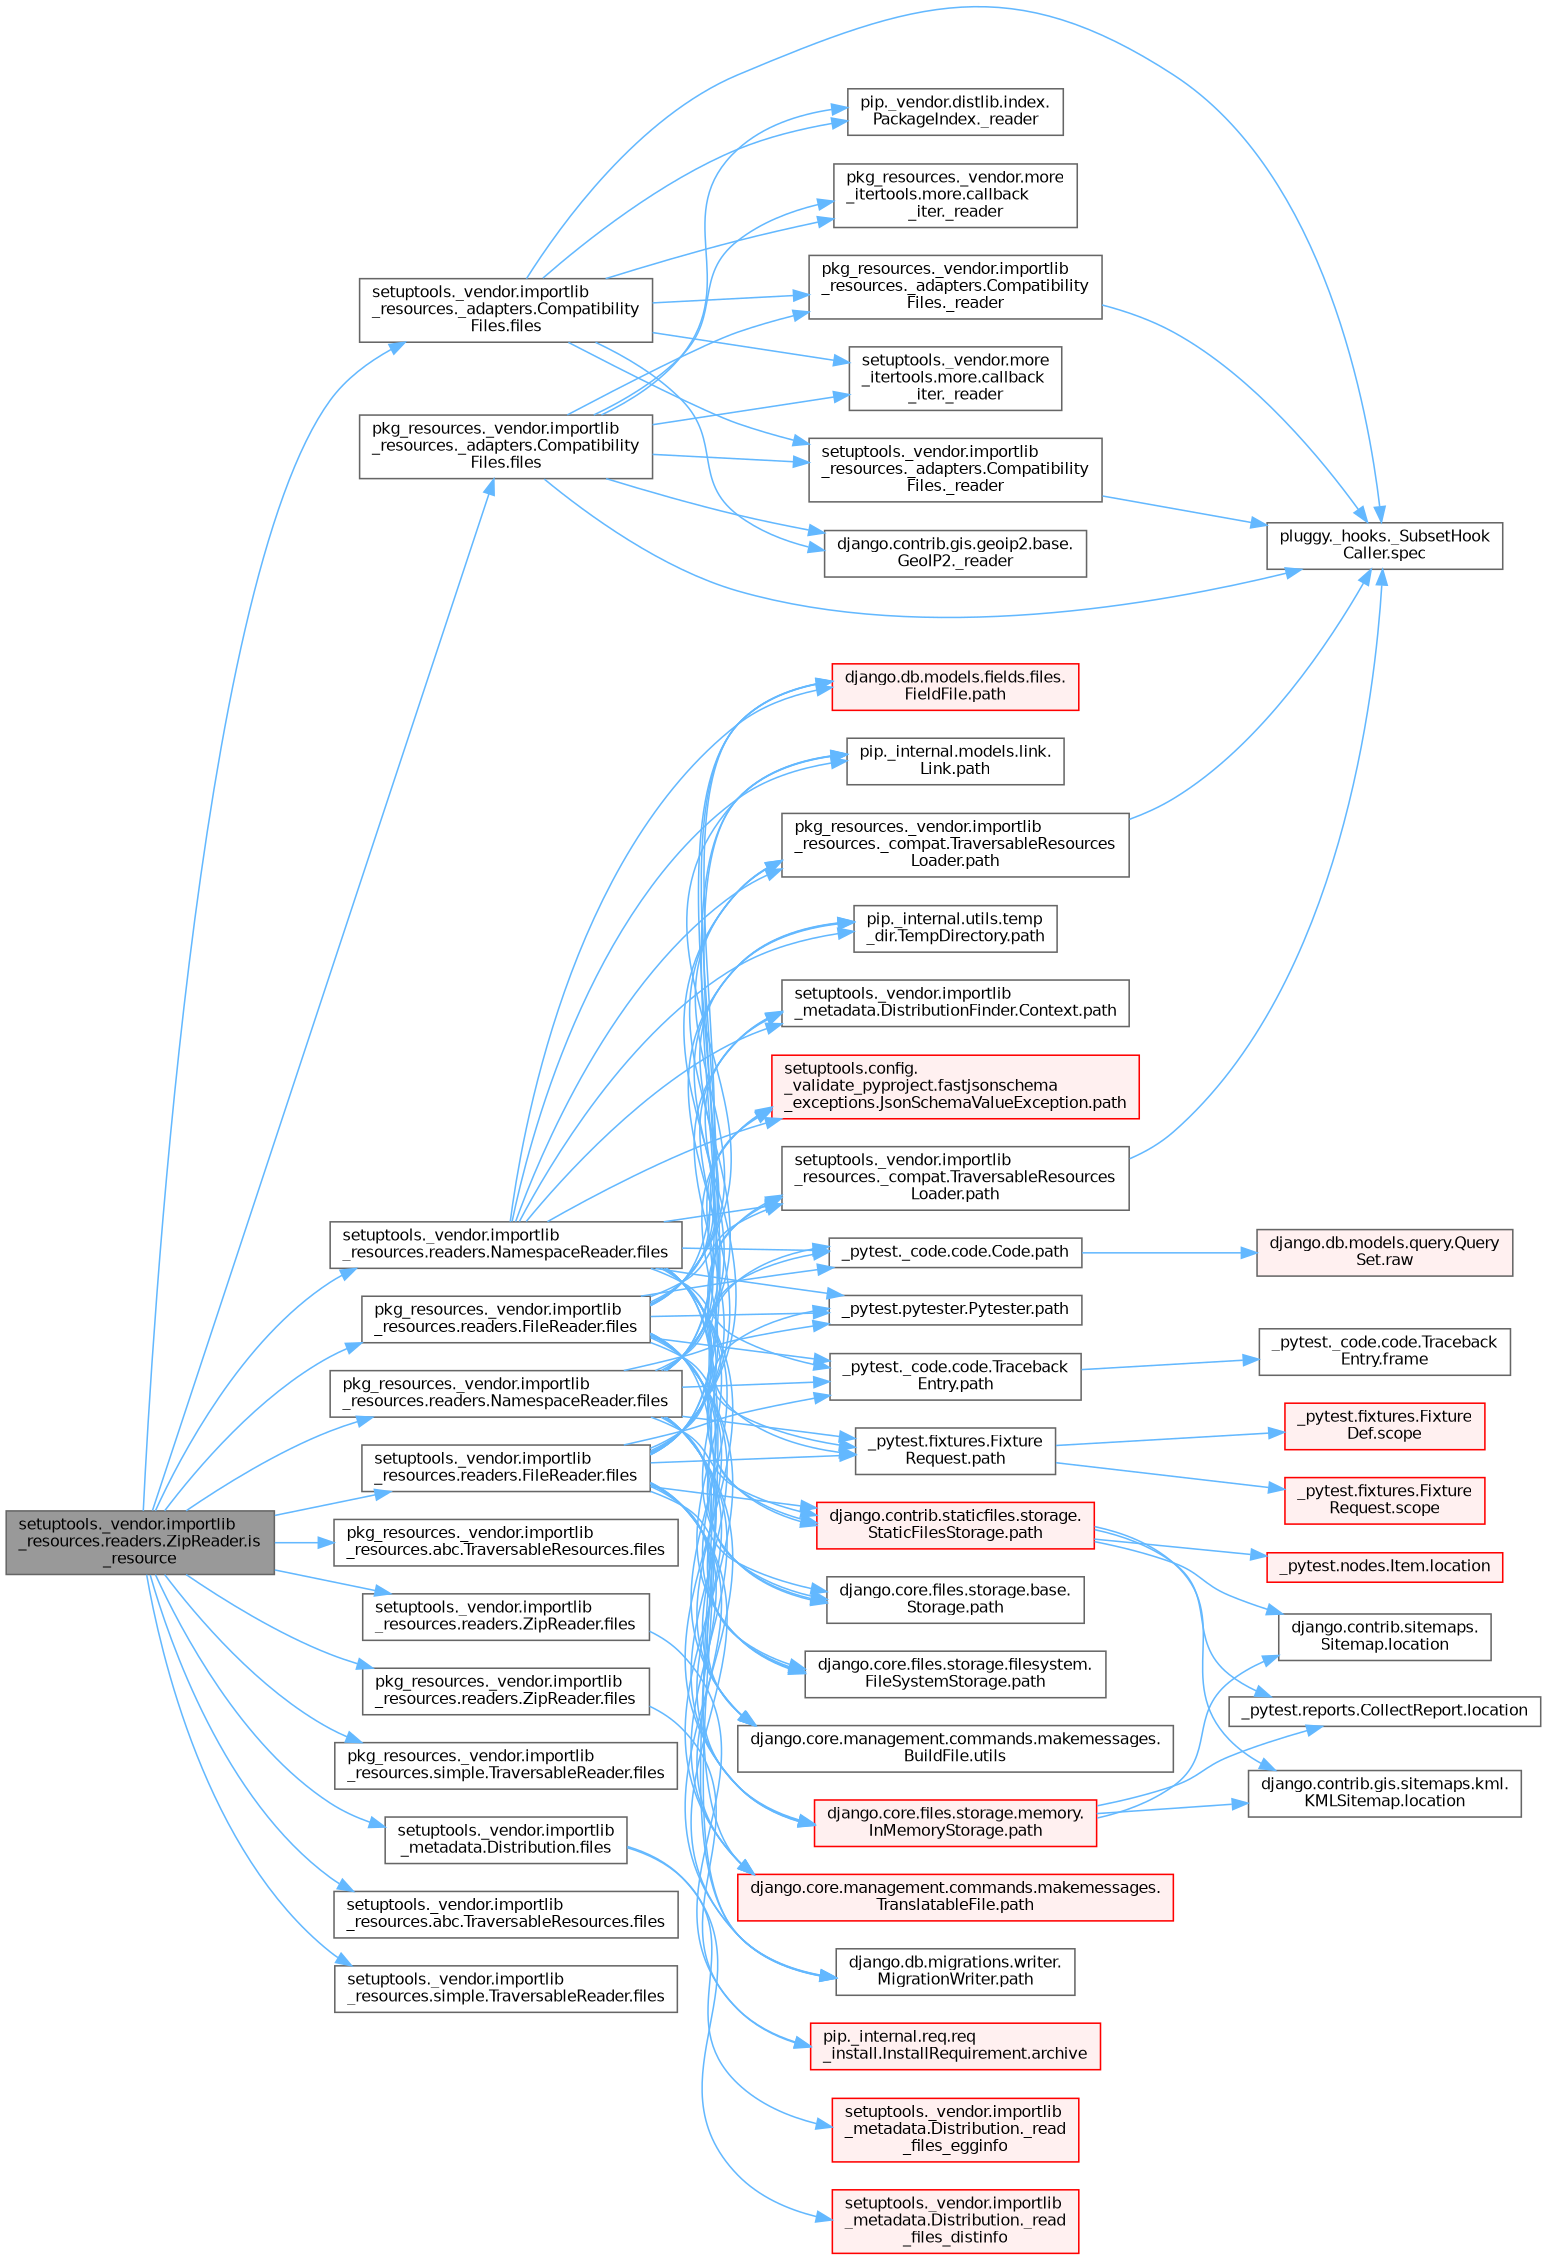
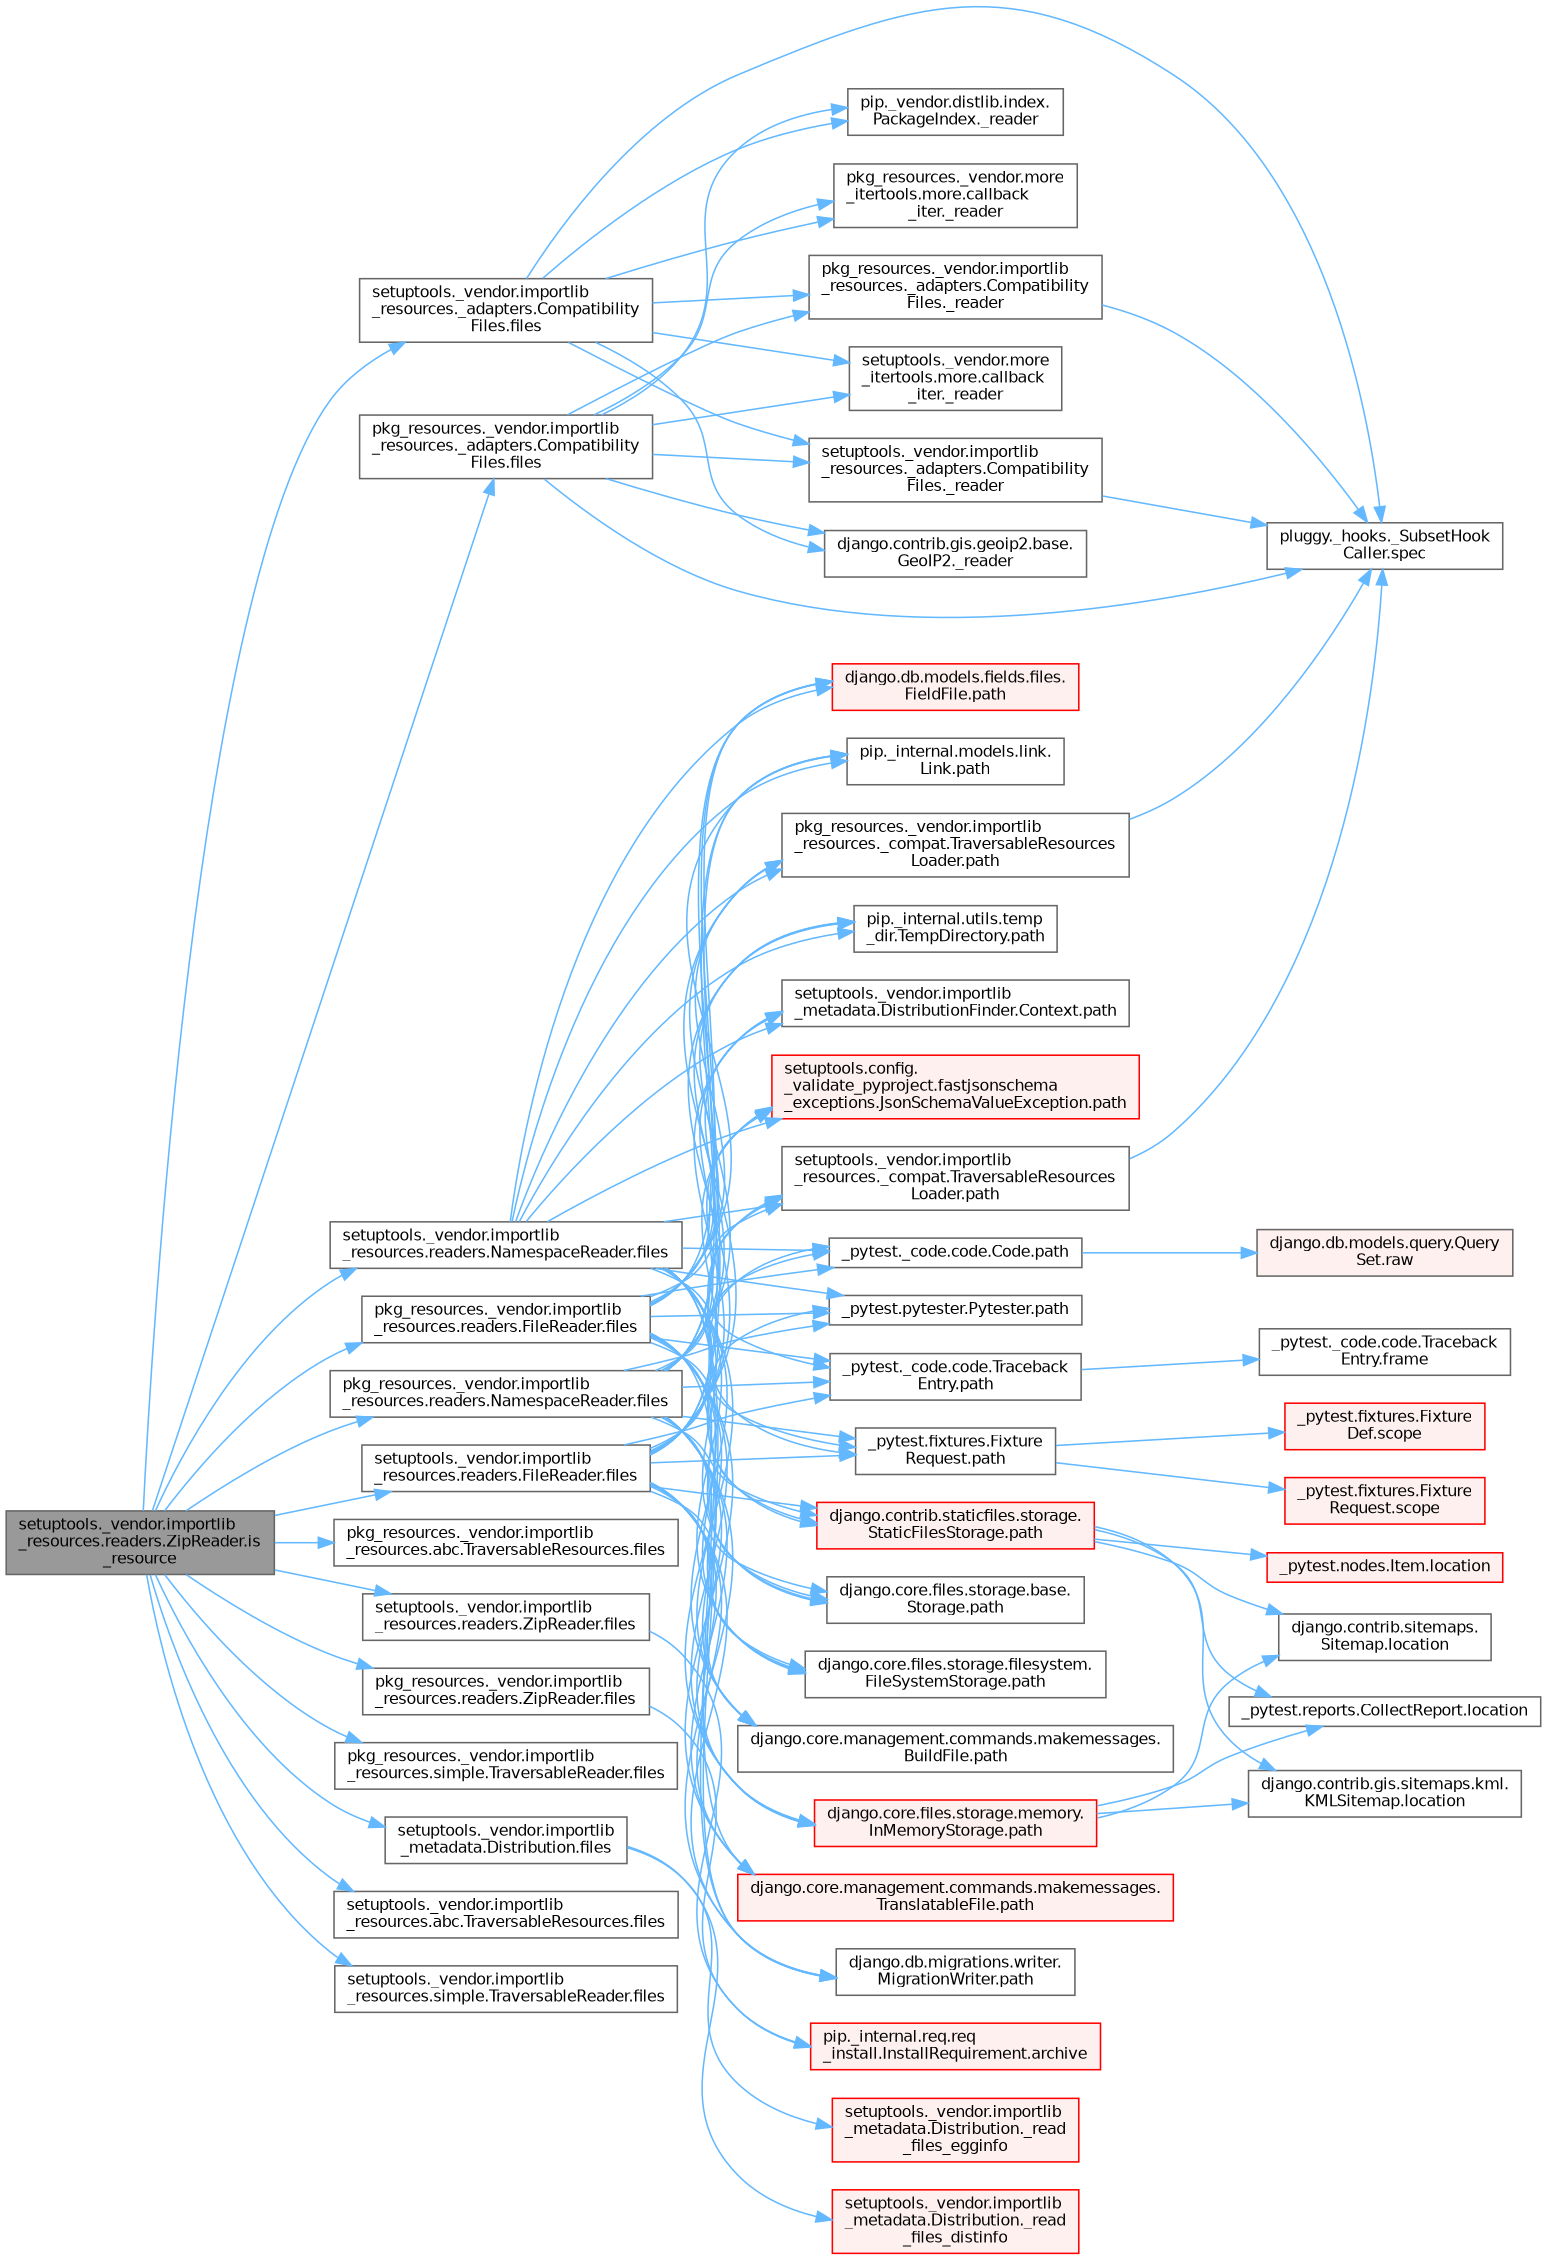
node "django.core.management.commands.makemessages. BuildFile.utils": label "django.core.management.commands.makemessages. BuildFile.utils" -> "django.core.management.commands.makemessages. BuildFile.path"
